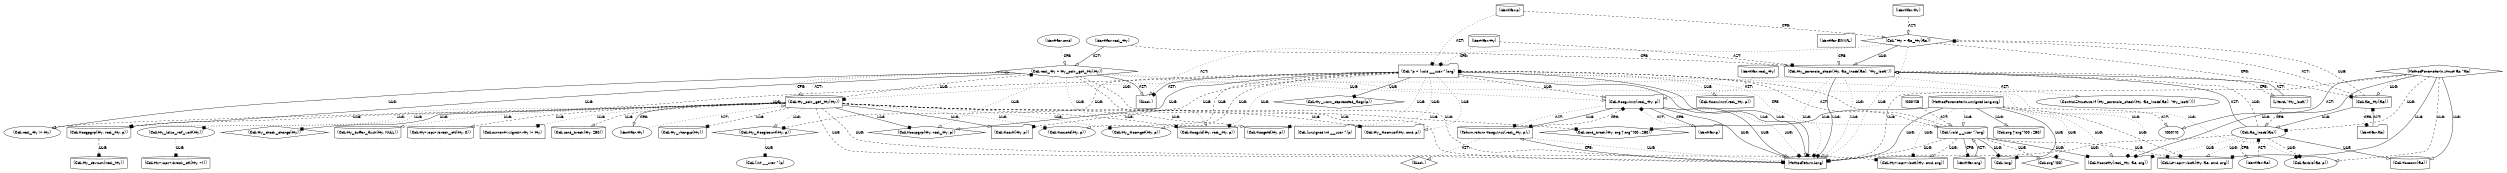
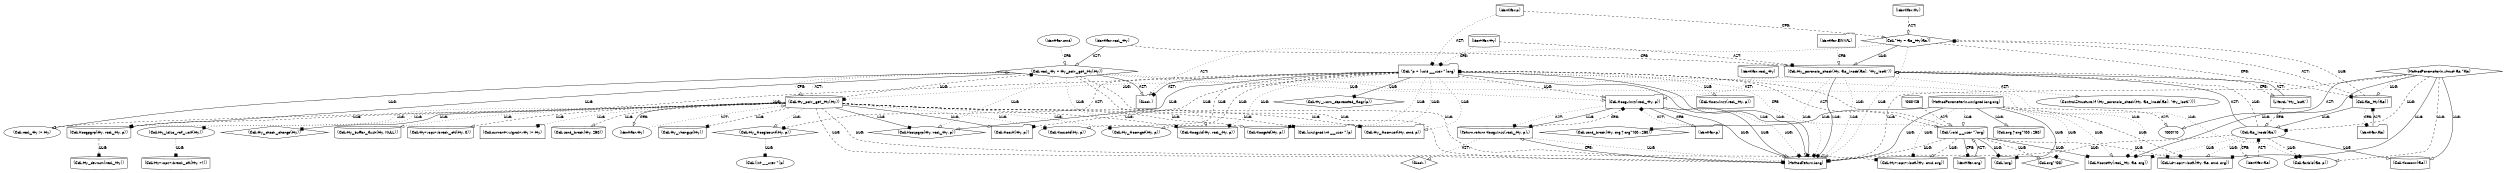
edge "(Call,*p = (void __user *)arg)" -> "(Call,tty_tiocgicount(tty, p))": label "DDG: " -> "AST: "
edge "(Call,tty_pair_get_tty(tty))" -> "(Call,send_break(tty, arg ? arg*100 : 250))": now "(Call,tty_pair_get_tty(tty))" -> "(Call,(unsigned int __user *)p)"
